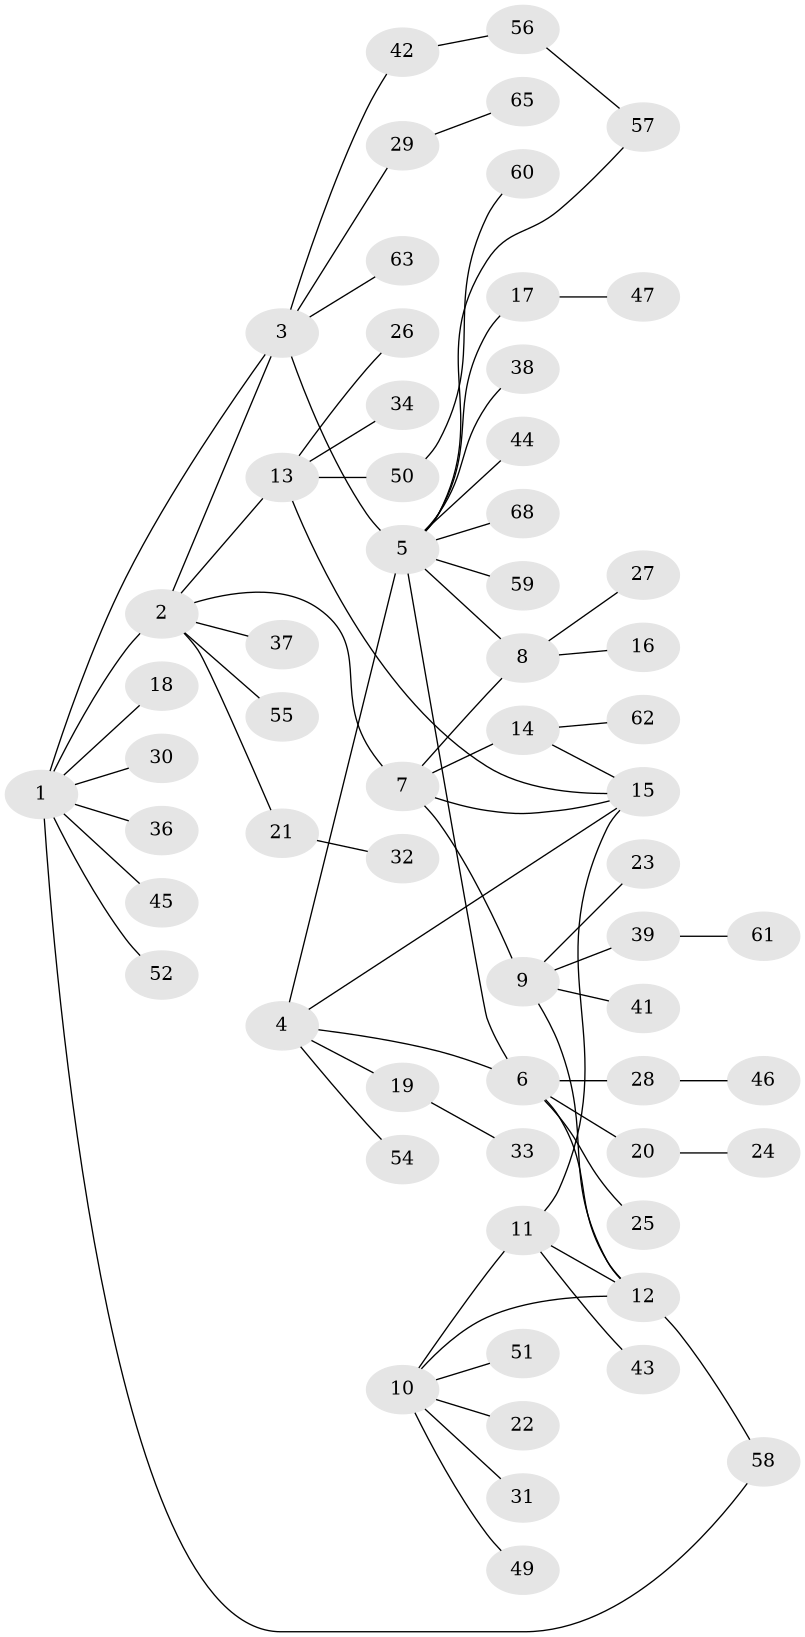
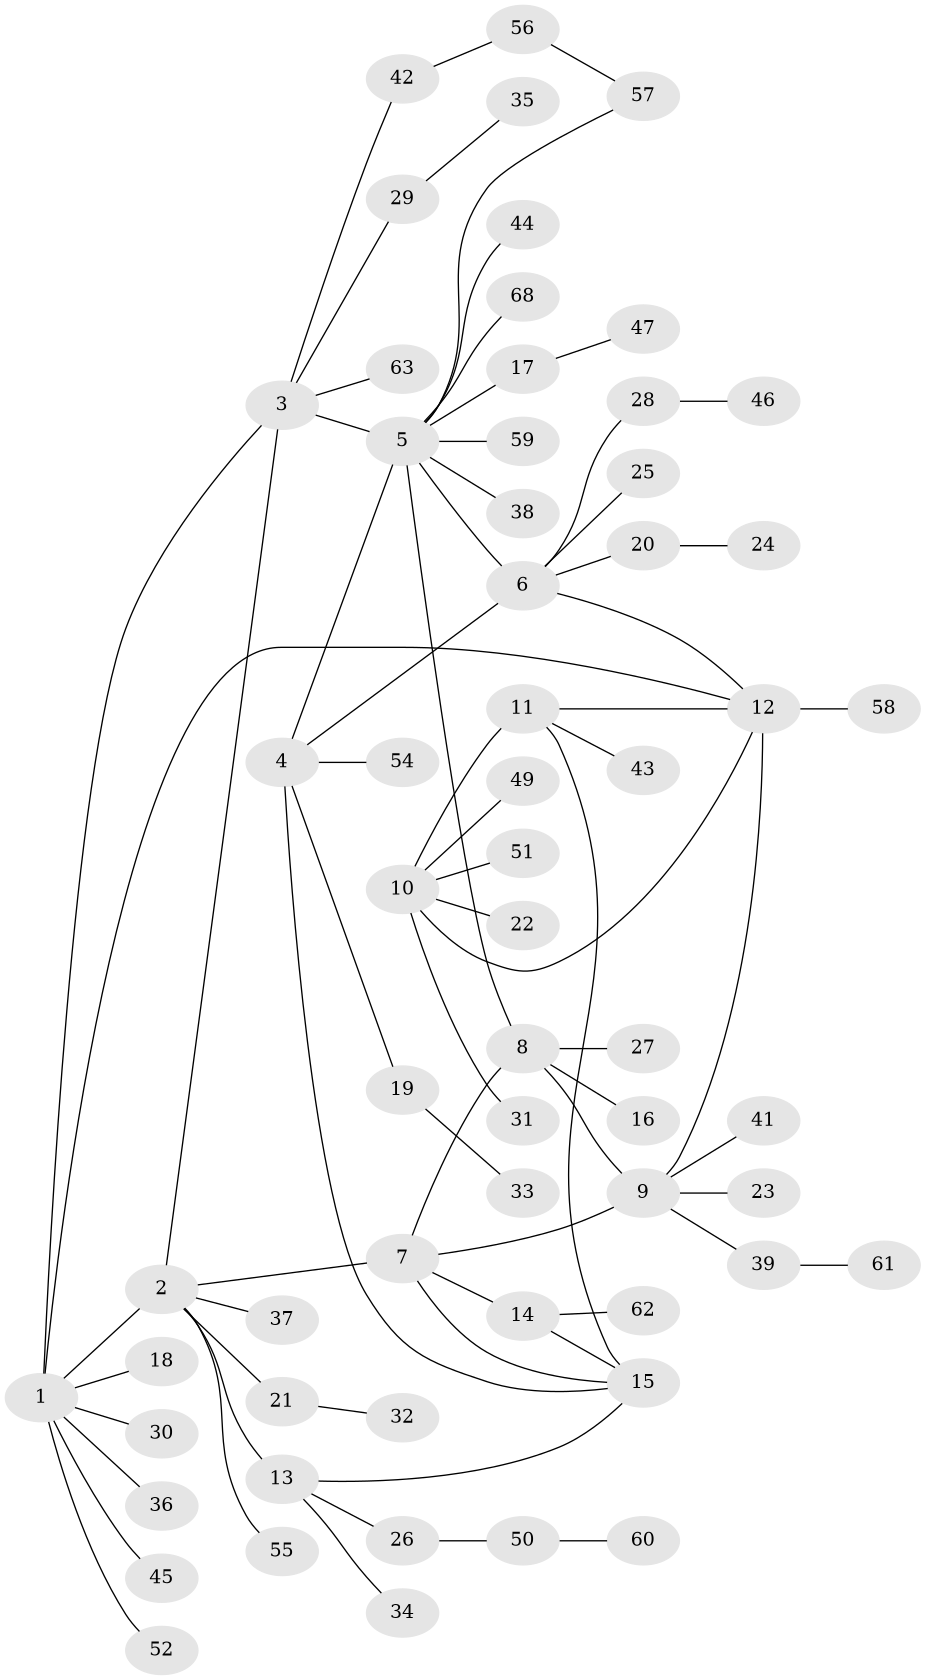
node "65": label "65" -> "35"
edge "13" -- "50": now "26" -- "50"
edge "8" -- "9": added
edge "1" -- "58": now "1" -- "12"
